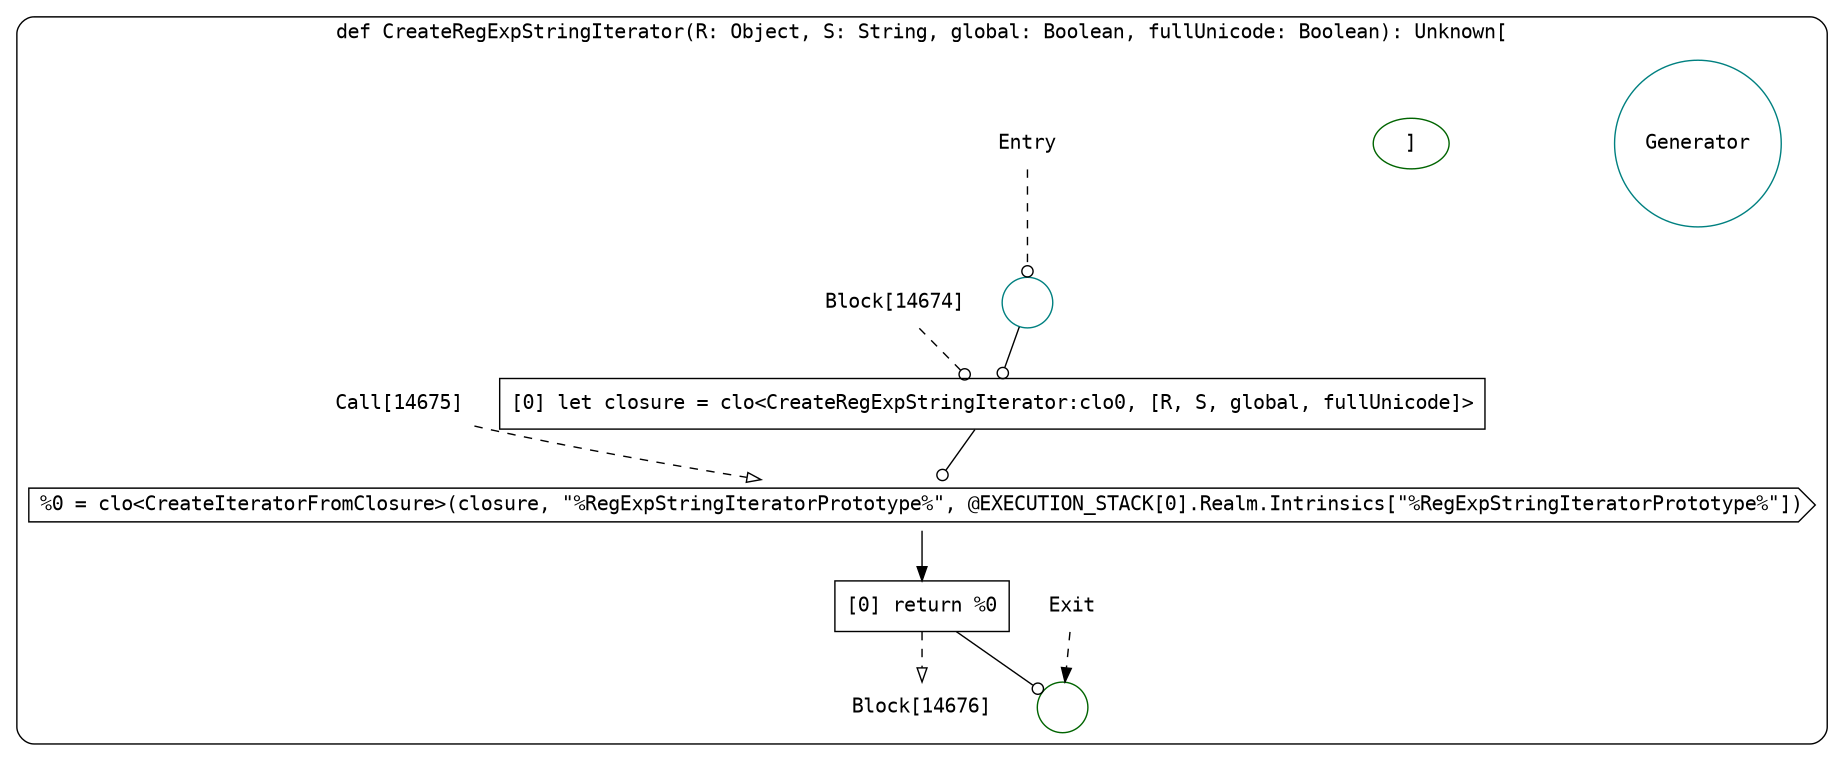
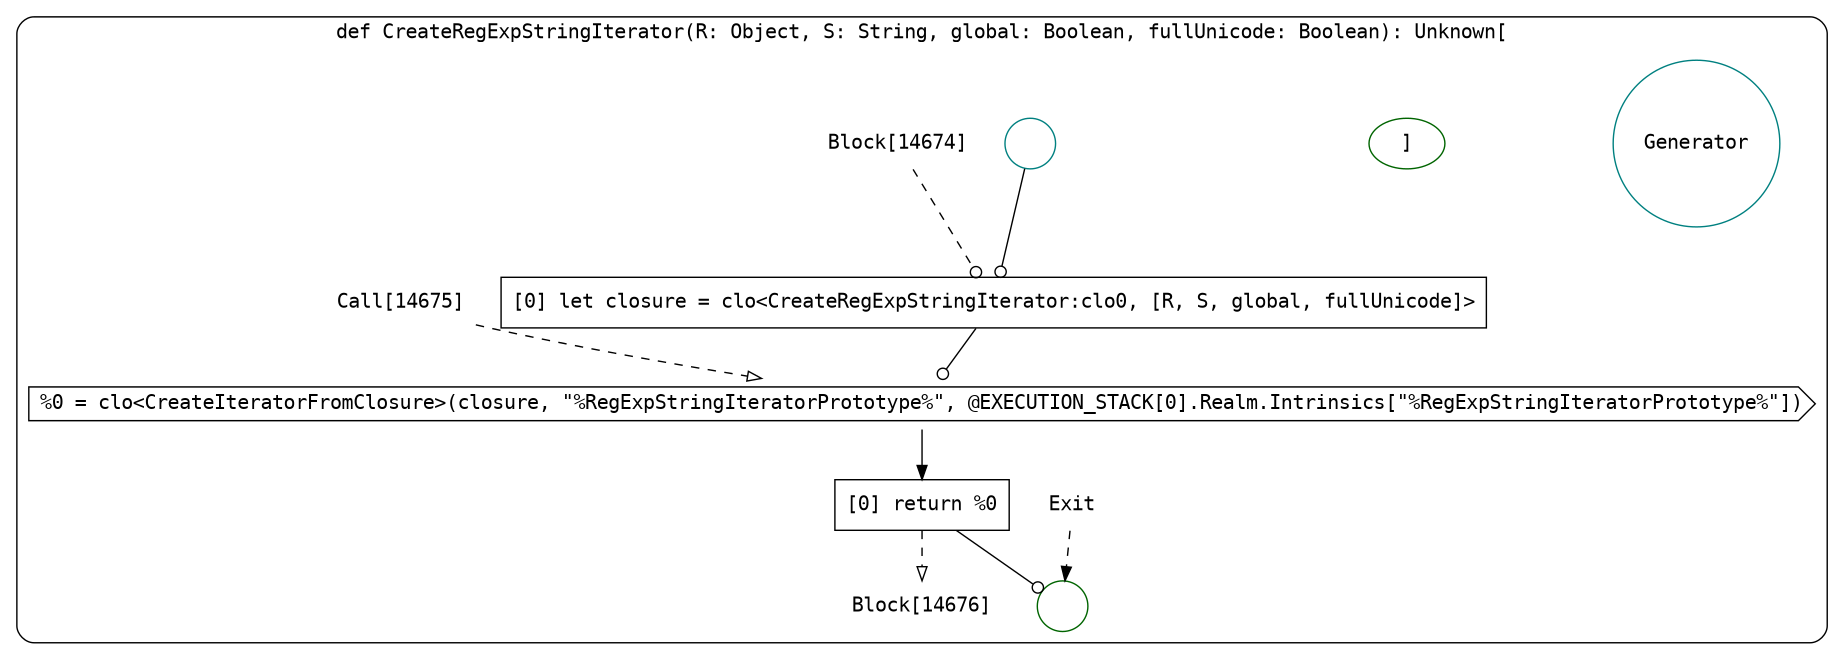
node "Entry": removed
